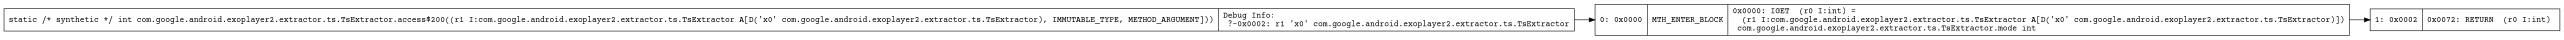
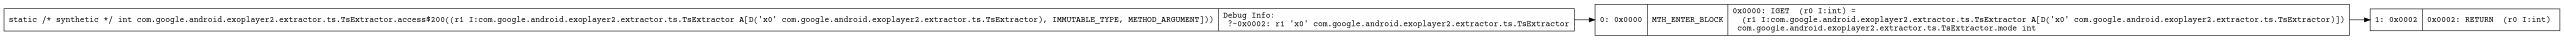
node "1: 0x0002": text "0x0072: RETURN  (r0 I:int)" -> "0x0002: RETURN  (r0 I:int)"
